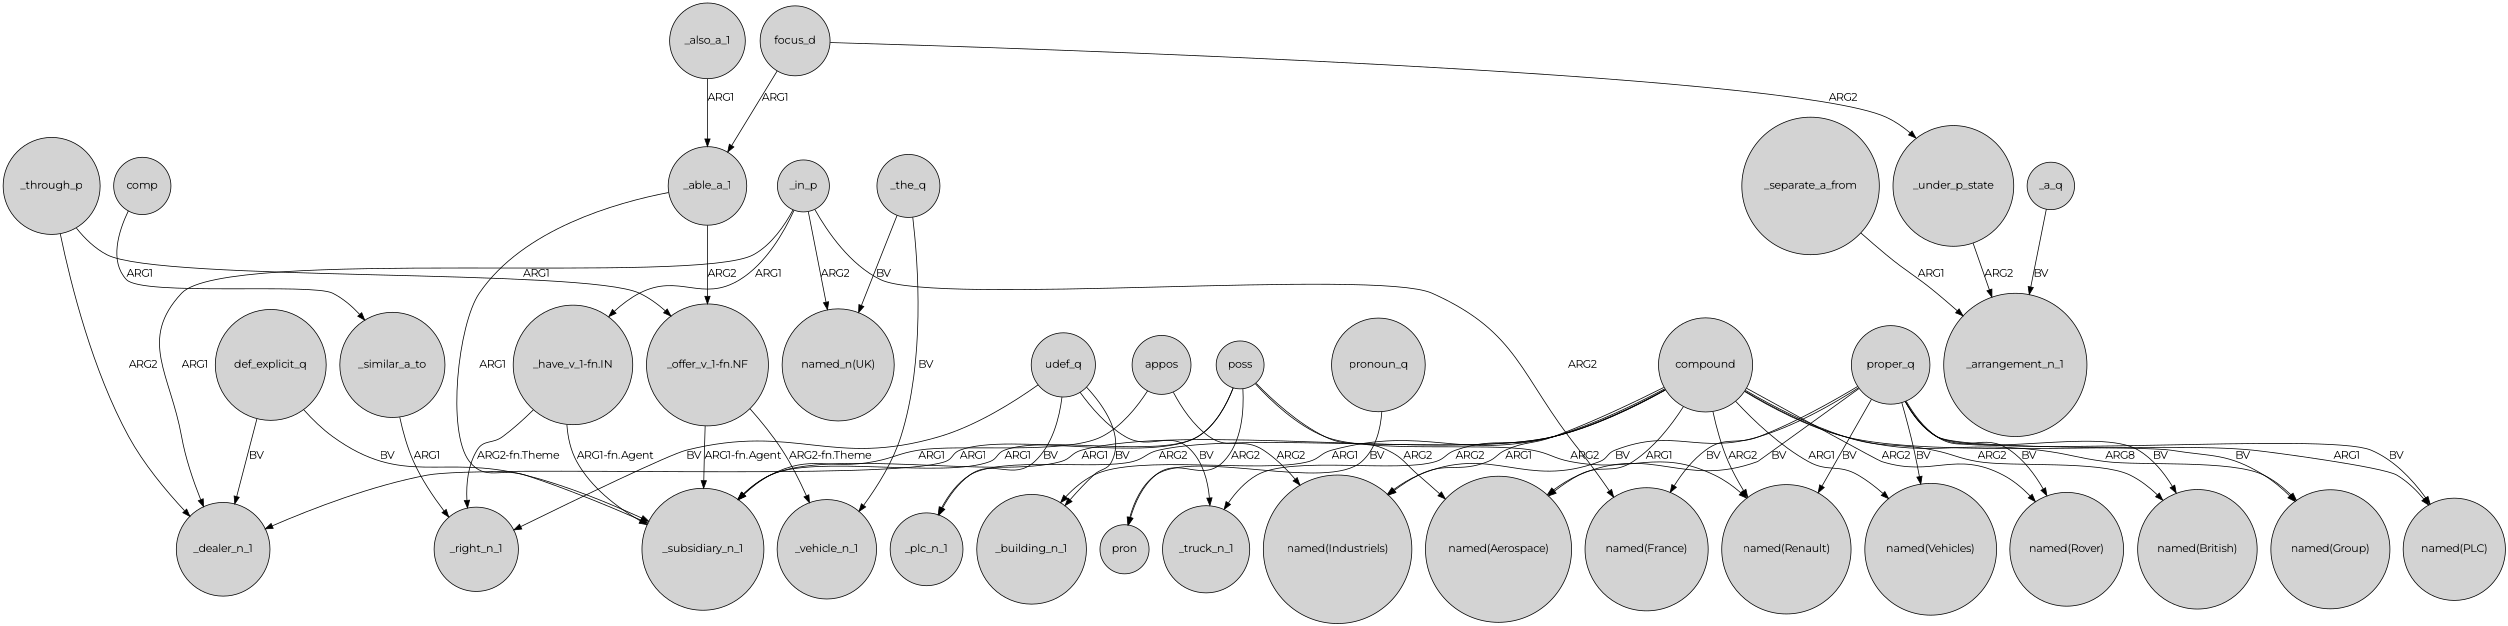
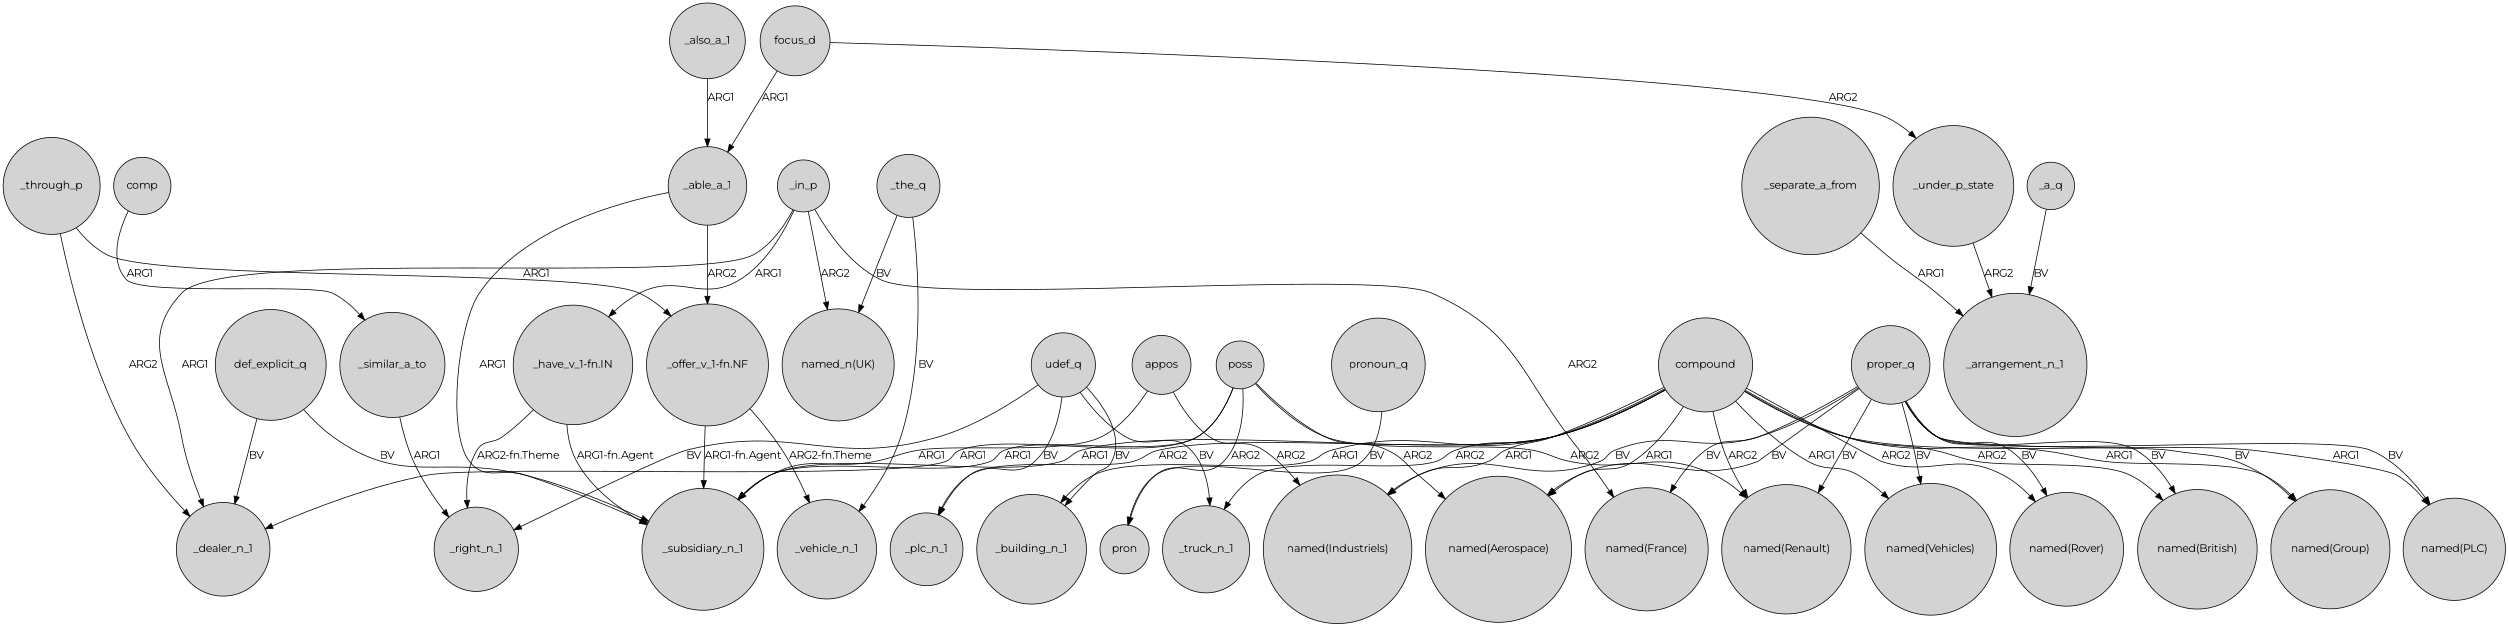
edge "compound" -> "named(Group)": label "ARG8" -> "ARG1"
